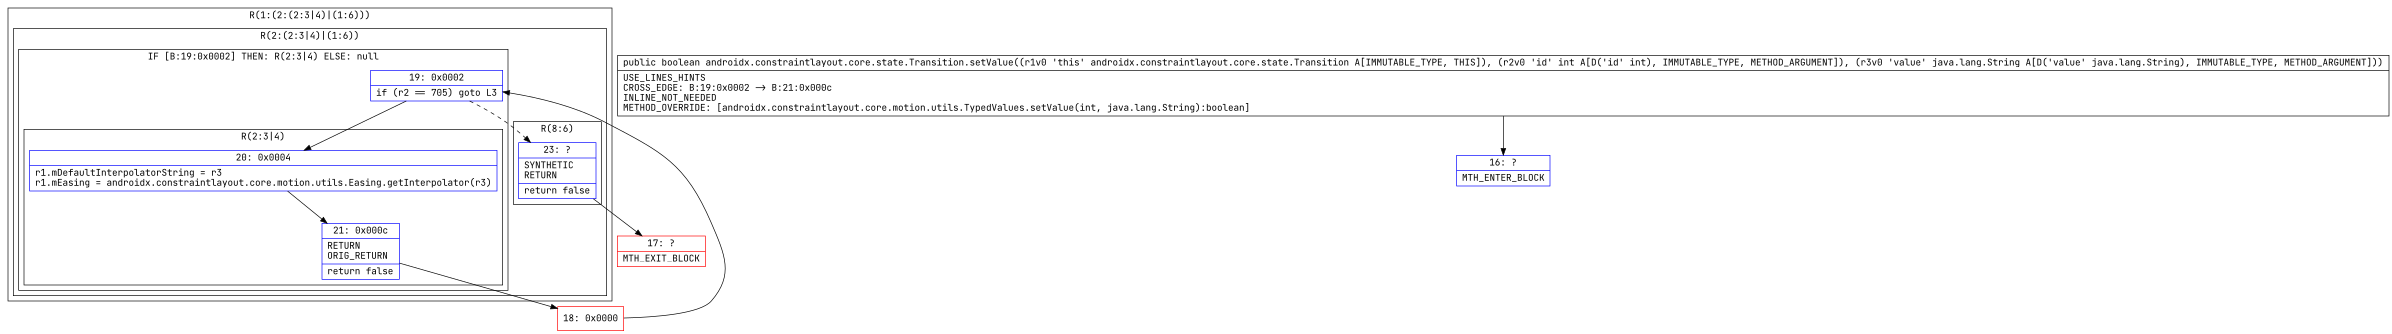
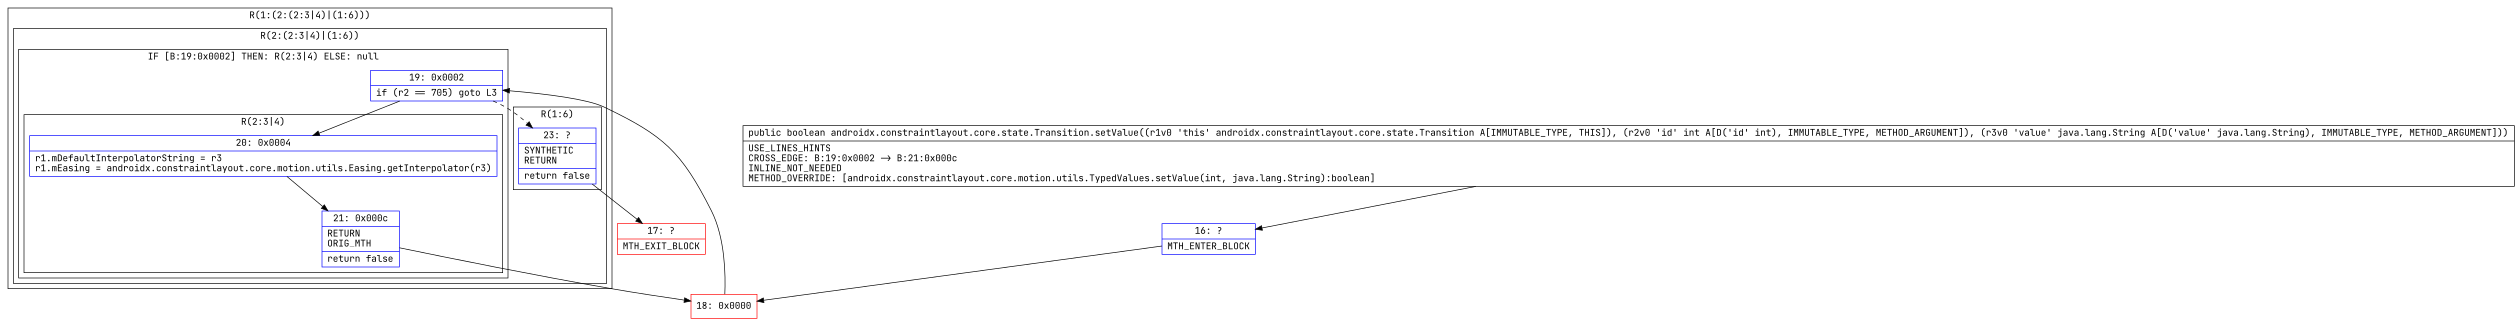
cluster "R(8:6)": label "R(8:6)" -> "R(1:6)"
node "21: 0x000c": text "ORIG_RETURN" -> "ORIG_MTH"
edge "16: ?" -> "18: 0x0000": added
